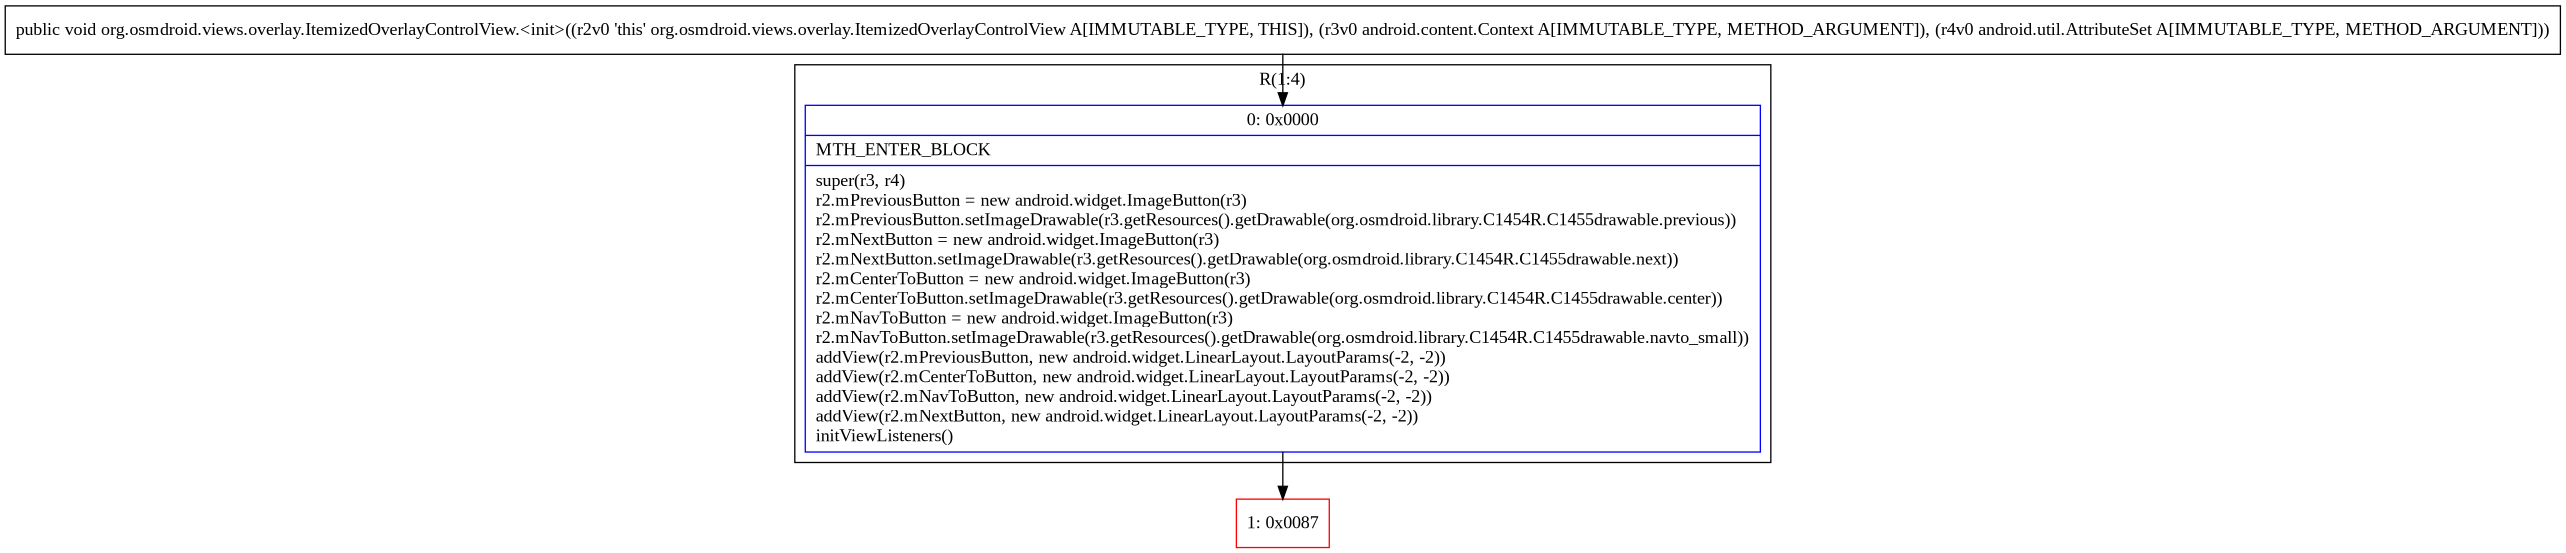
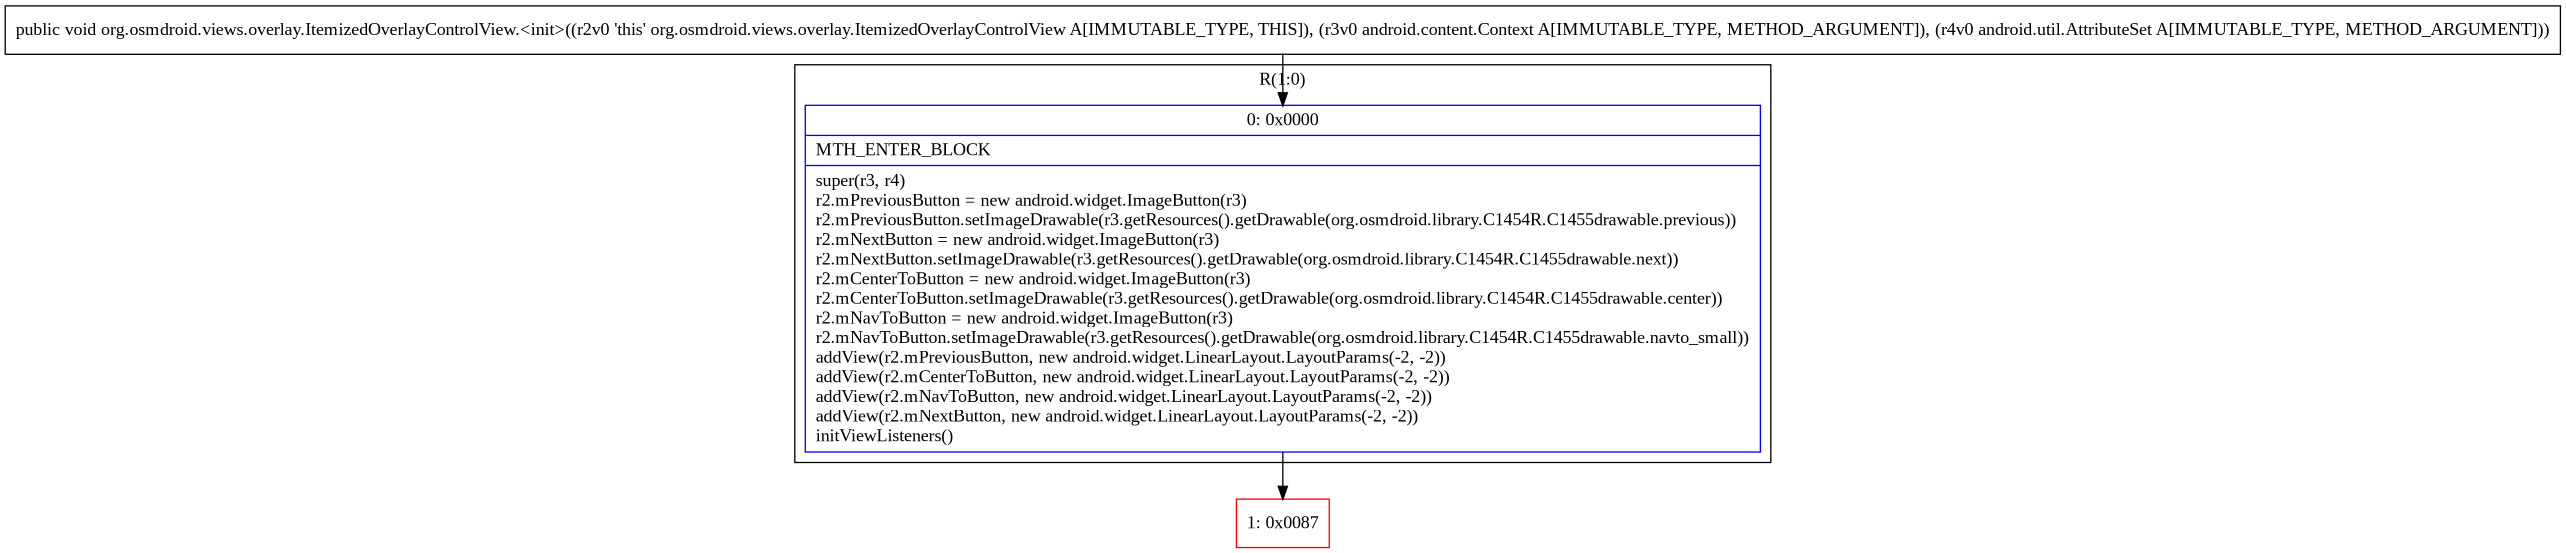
cluster "R(1:4)": label "R(1:4)" -> "R(1:0)"
